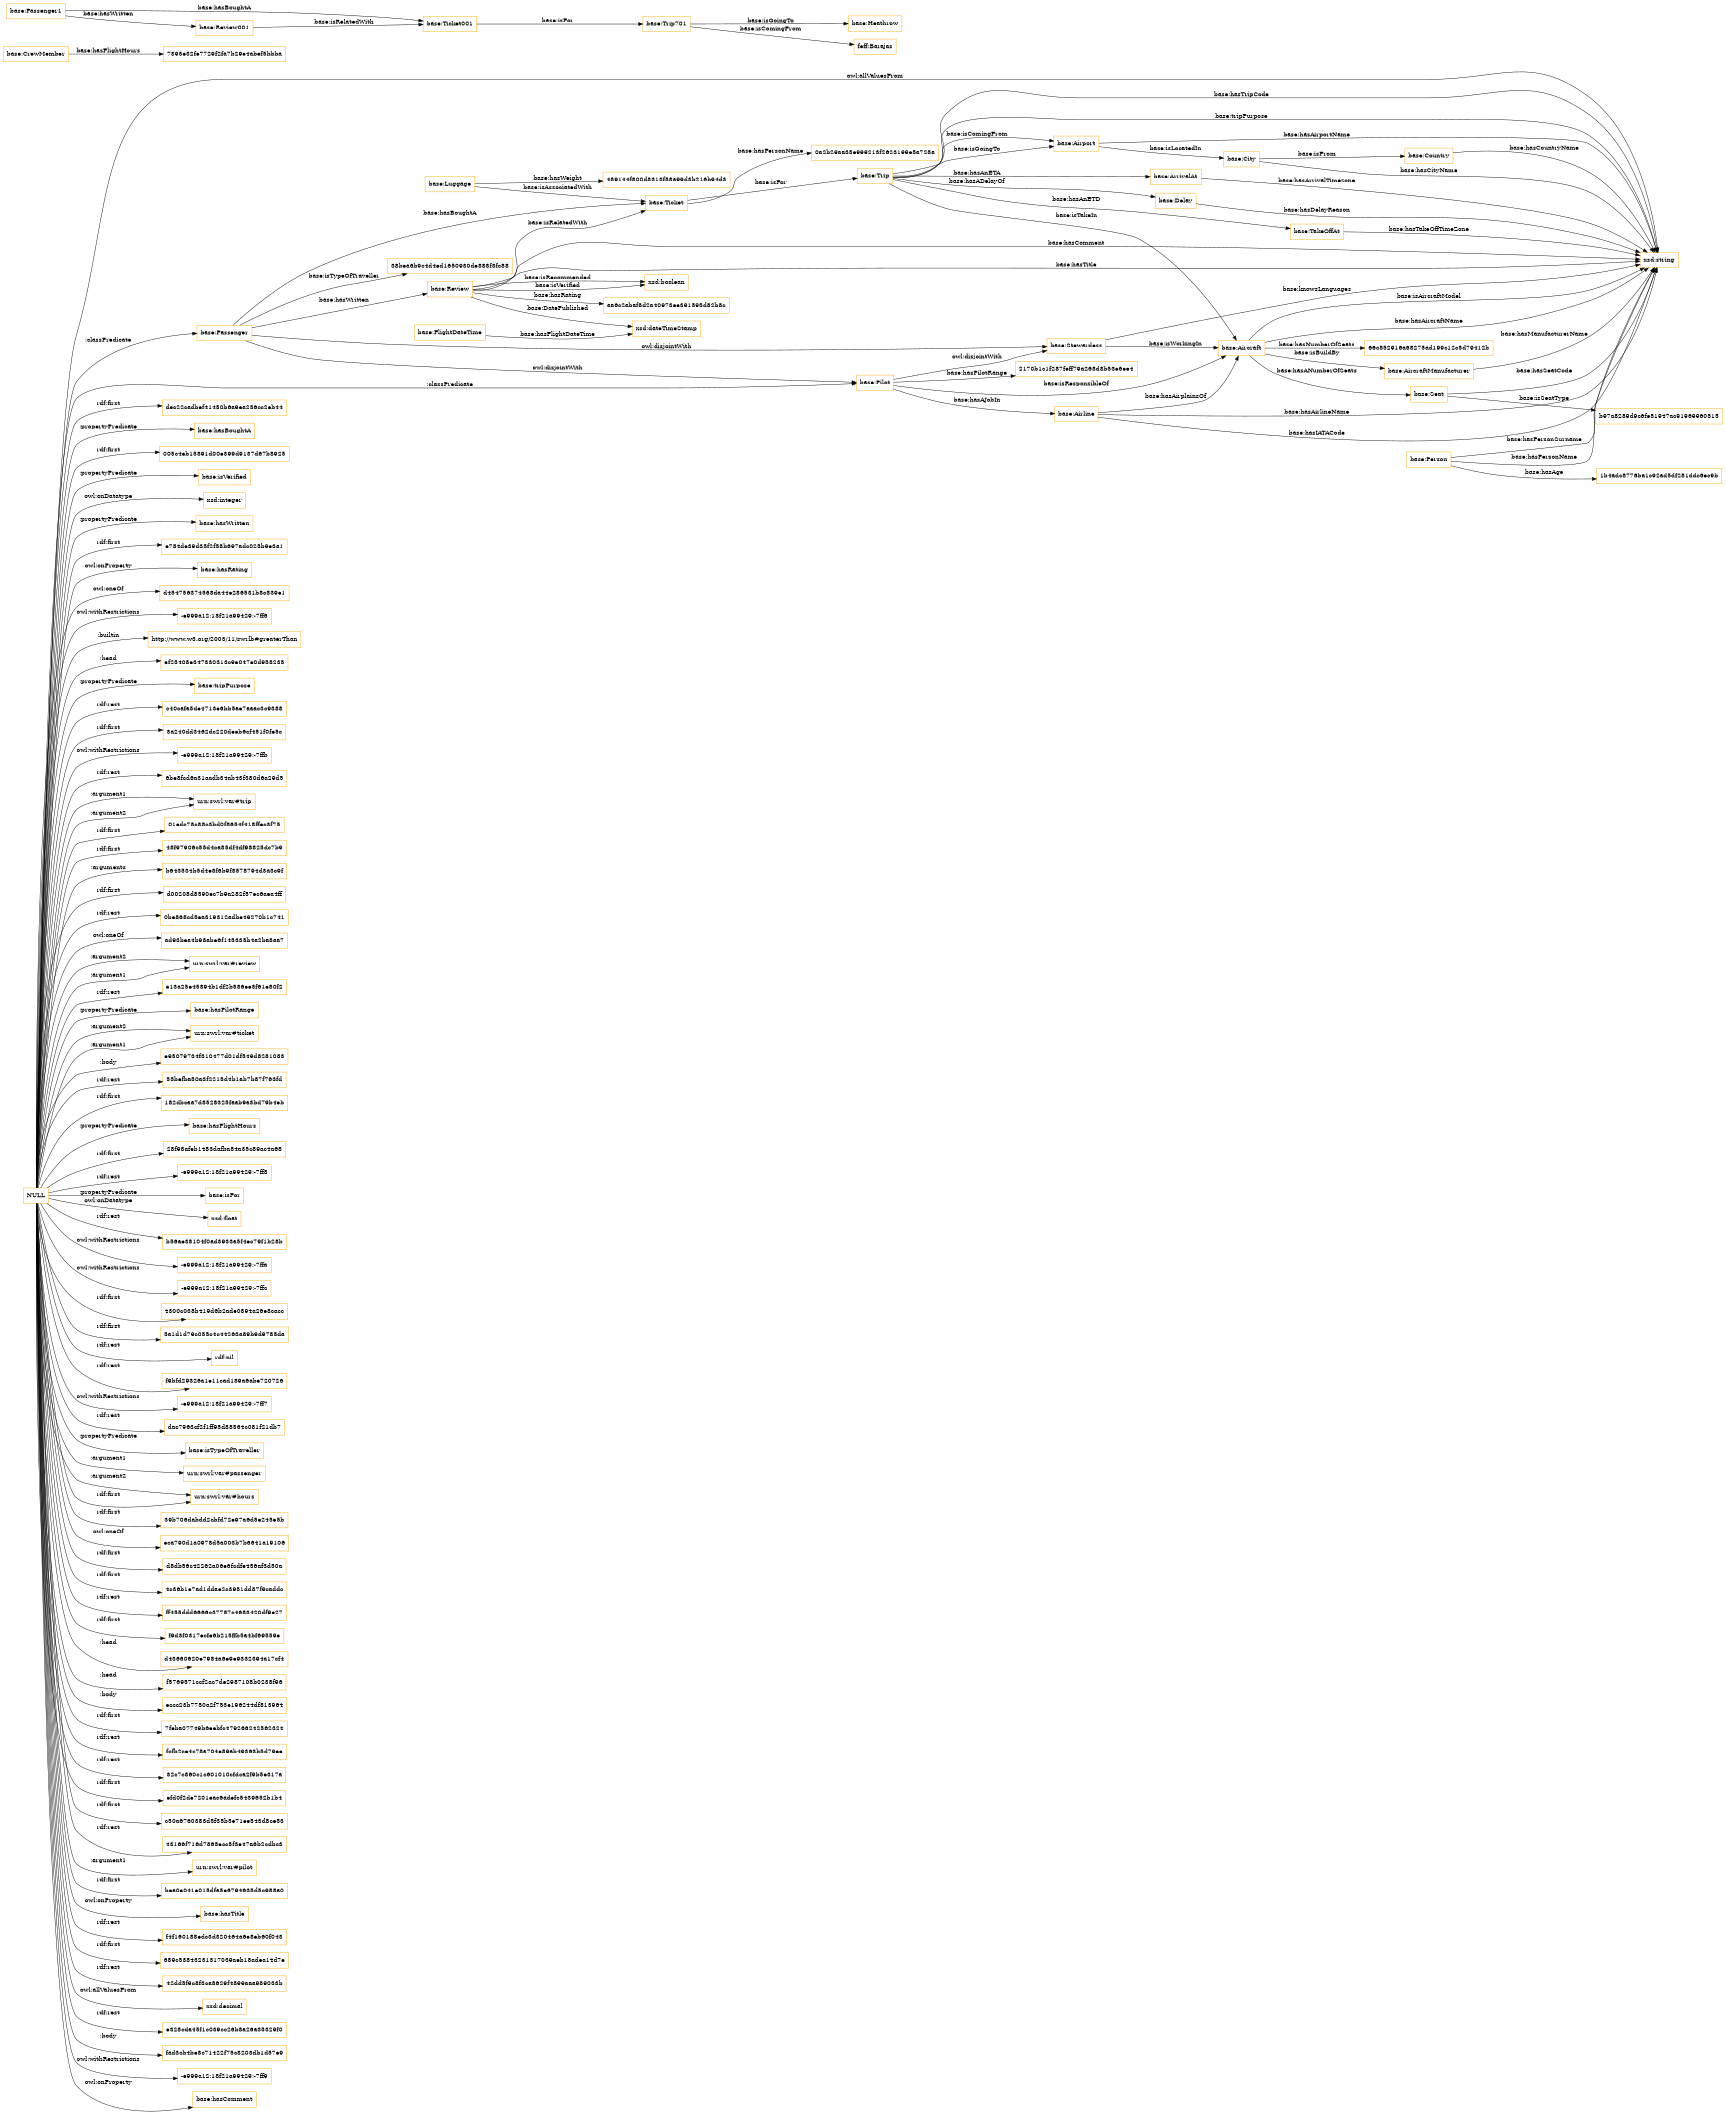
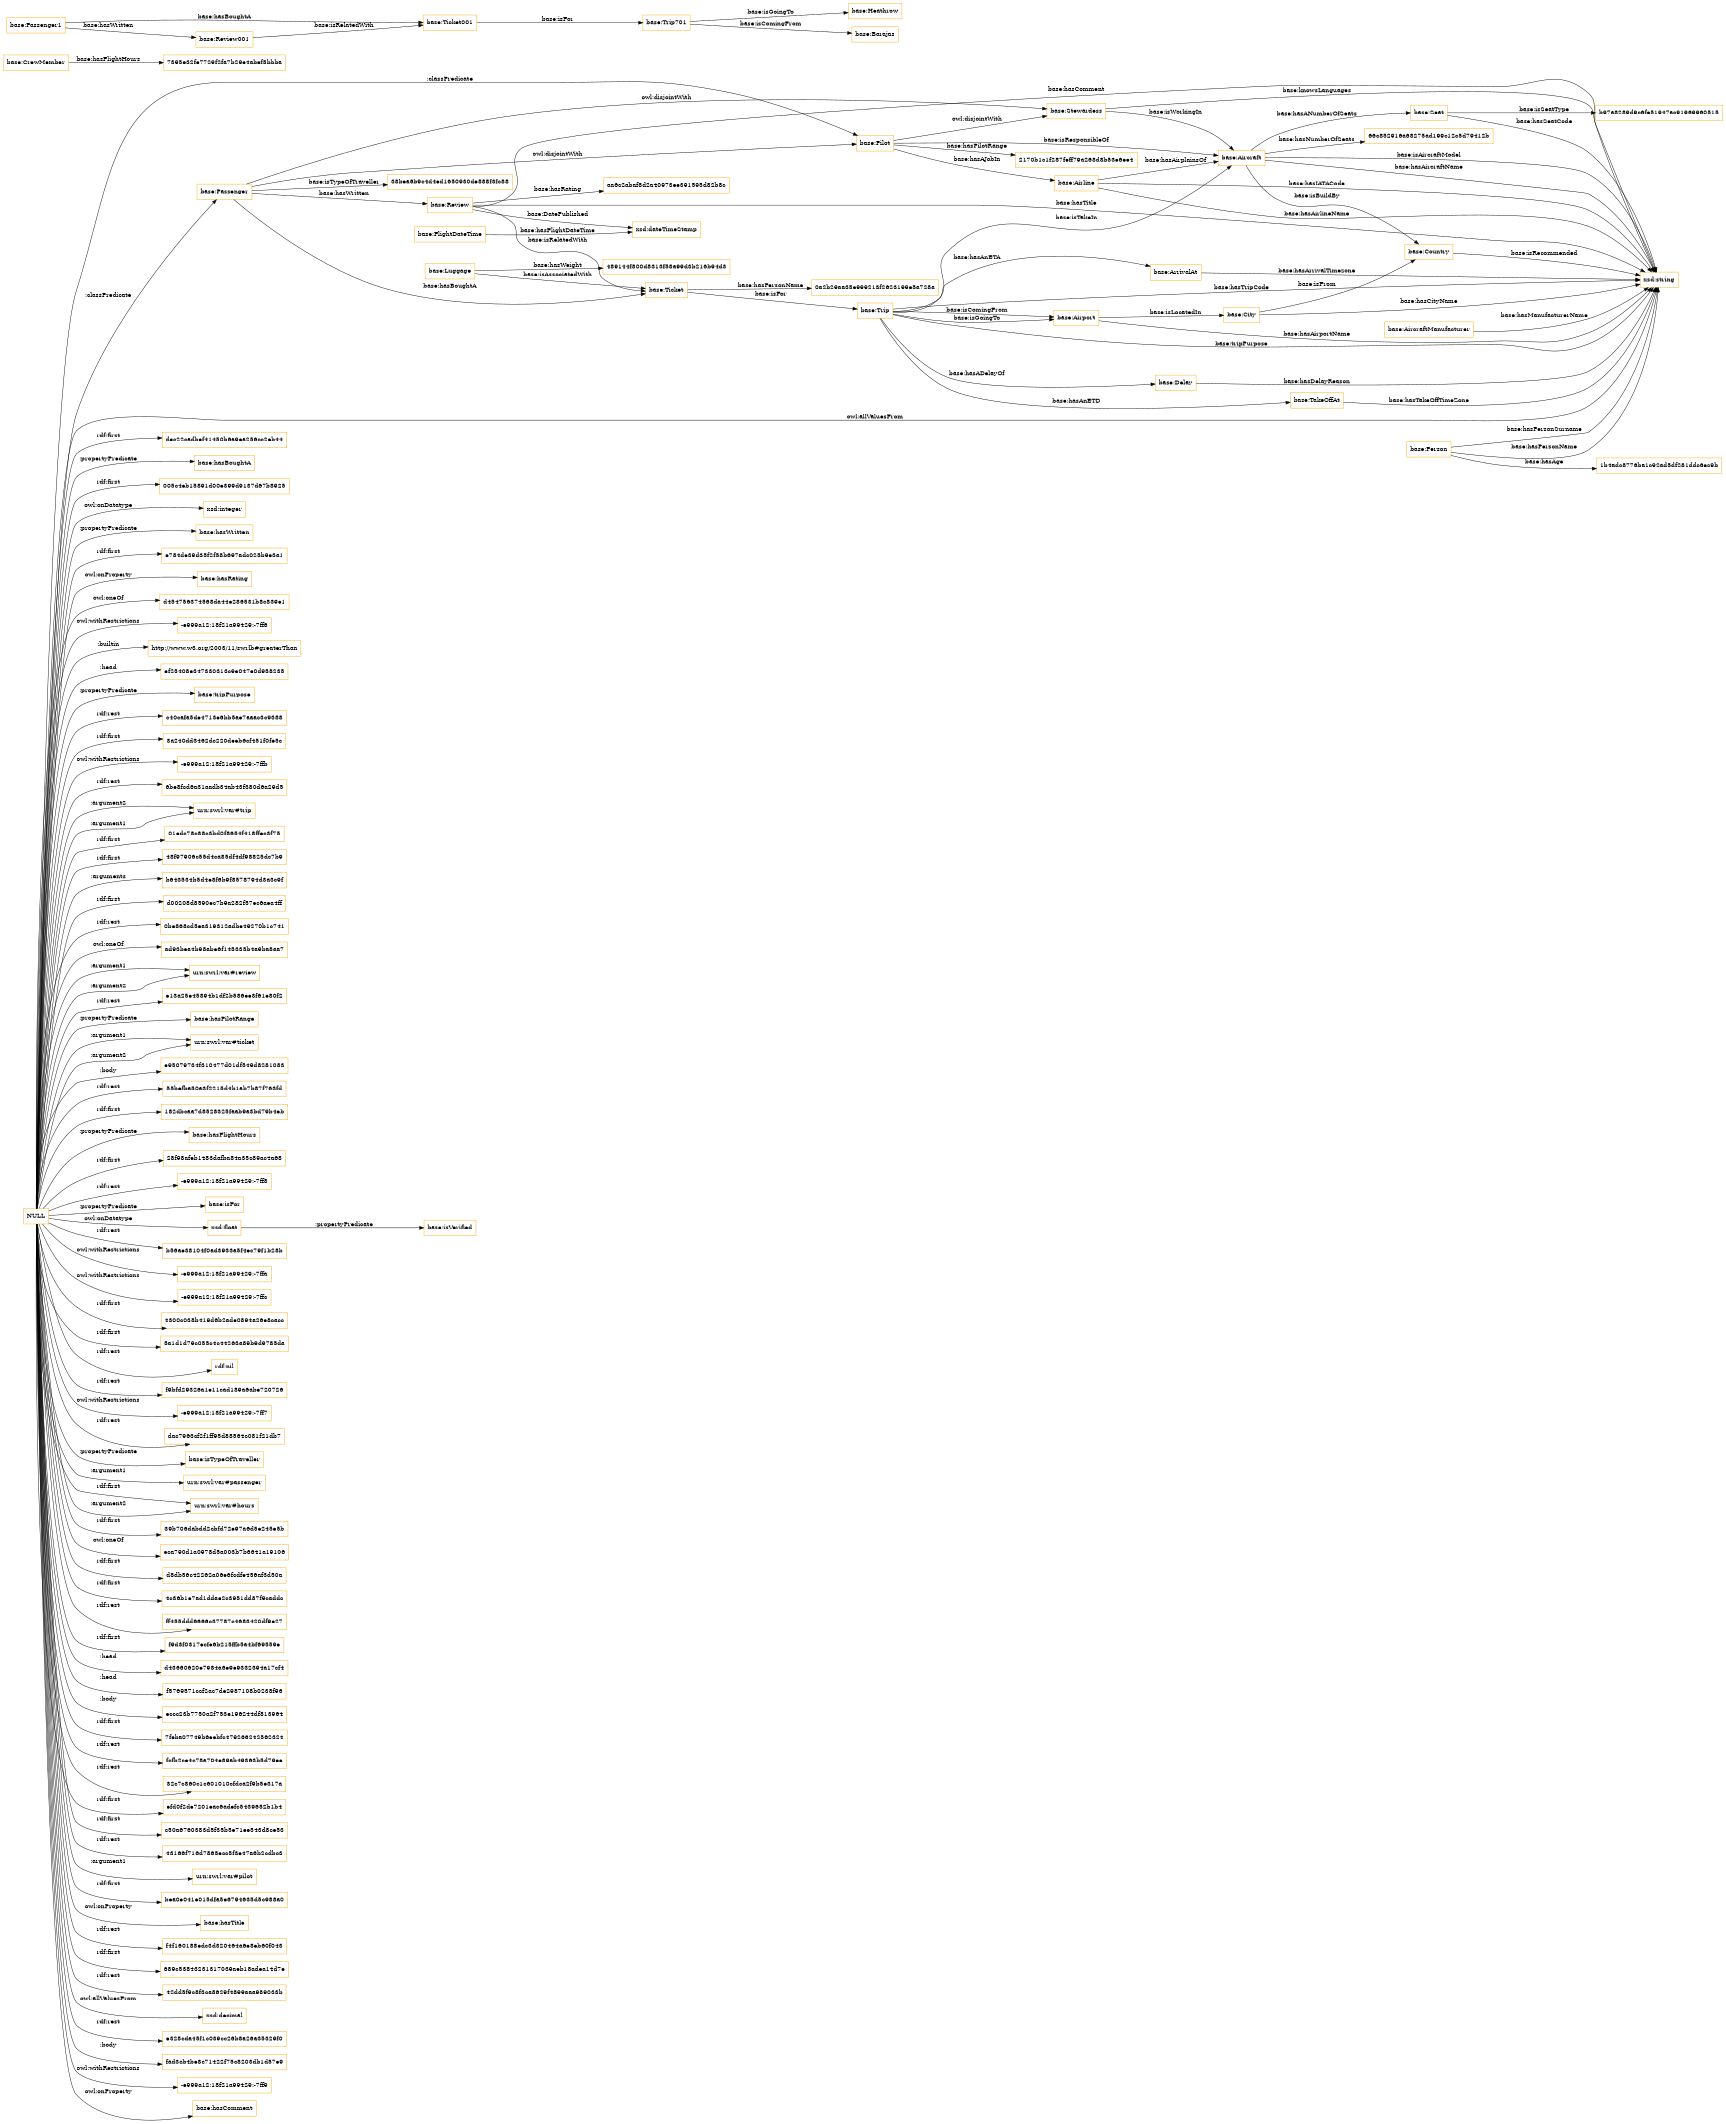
node "feff:Barajas": label "feff:Barajas" -> "base:Barajas"
edge "base:Country" -> "xsd:string": label "base:hasCountryName" -> "base:isRecommended"
node "xsd:boolean": removed
edge "base:Aircraft" -> "base:AircraftManufacturer": now "base:Aircraft" -> "base:Country"
edge "NULL" -> "base:isVerified": now "xsd:float" -> "base:isVerified"
node "ad93bea4b98abe6f145335b4a2ba8aa7": label "ad93bea4b98abe6f145335b4a2ba8aa7" -> "ad93bea4b98abe6f145335b4a9ba8aa7"
